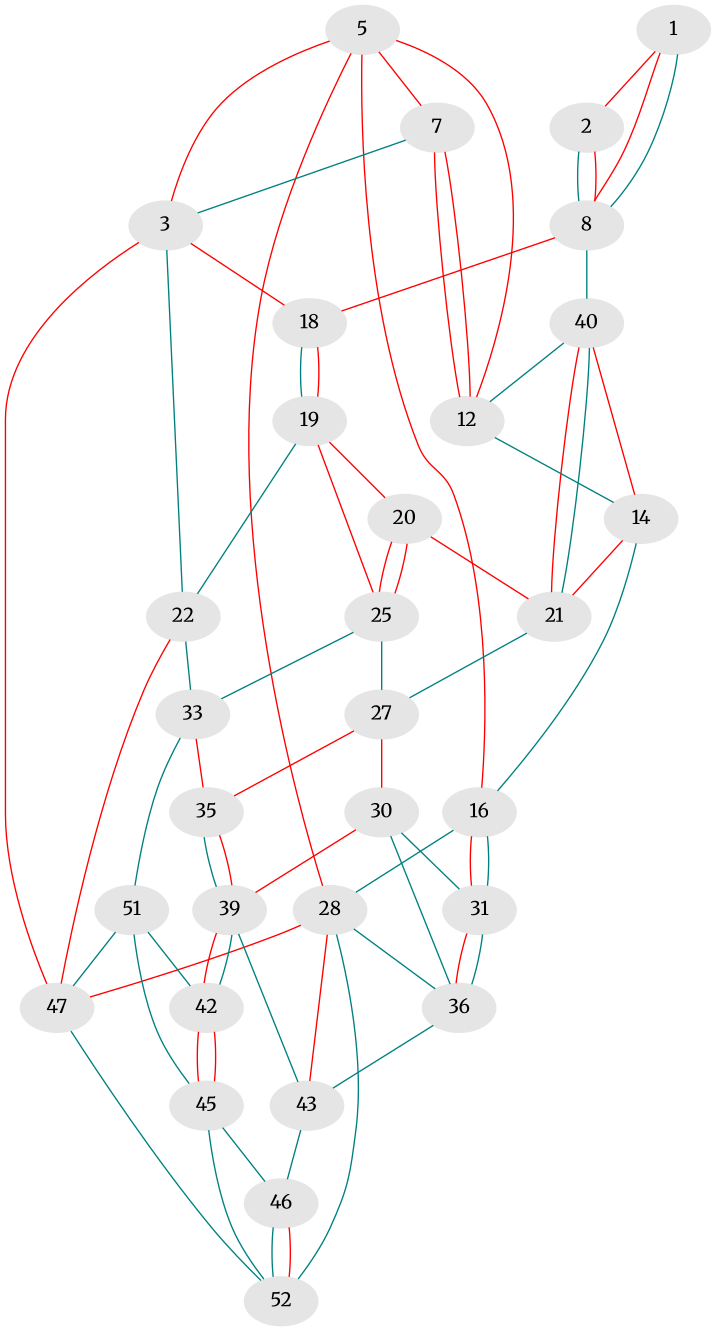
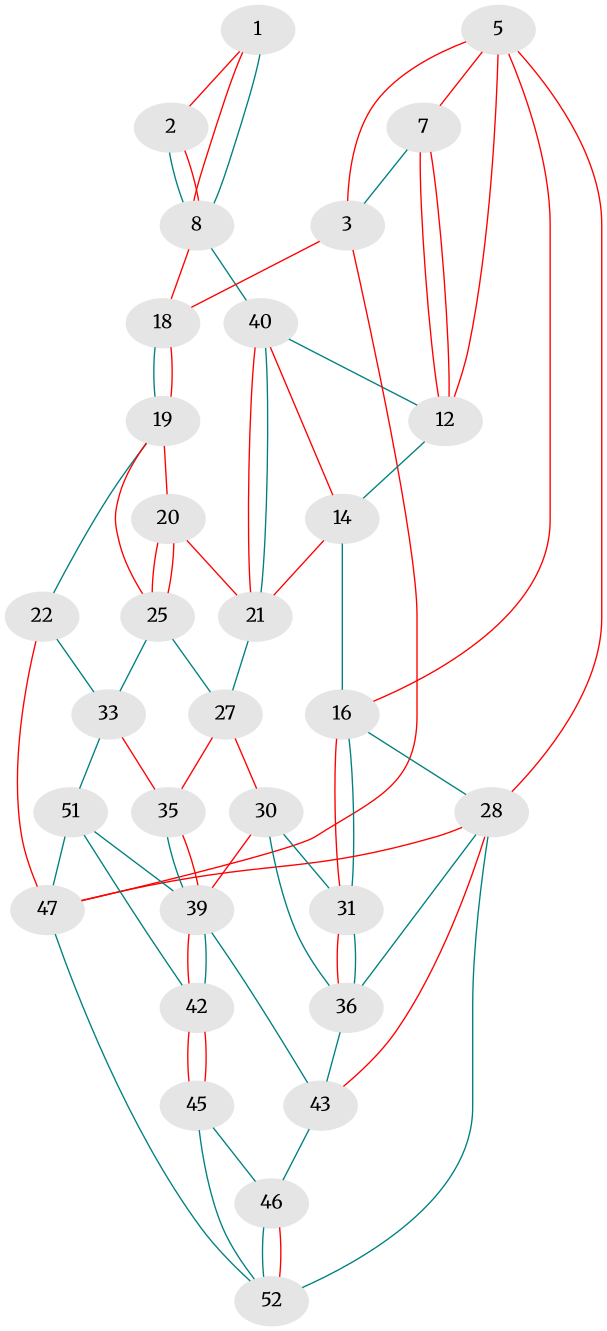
edge "3" -- "22": removed
edge "51" -- "45": now "51" -- "39"
